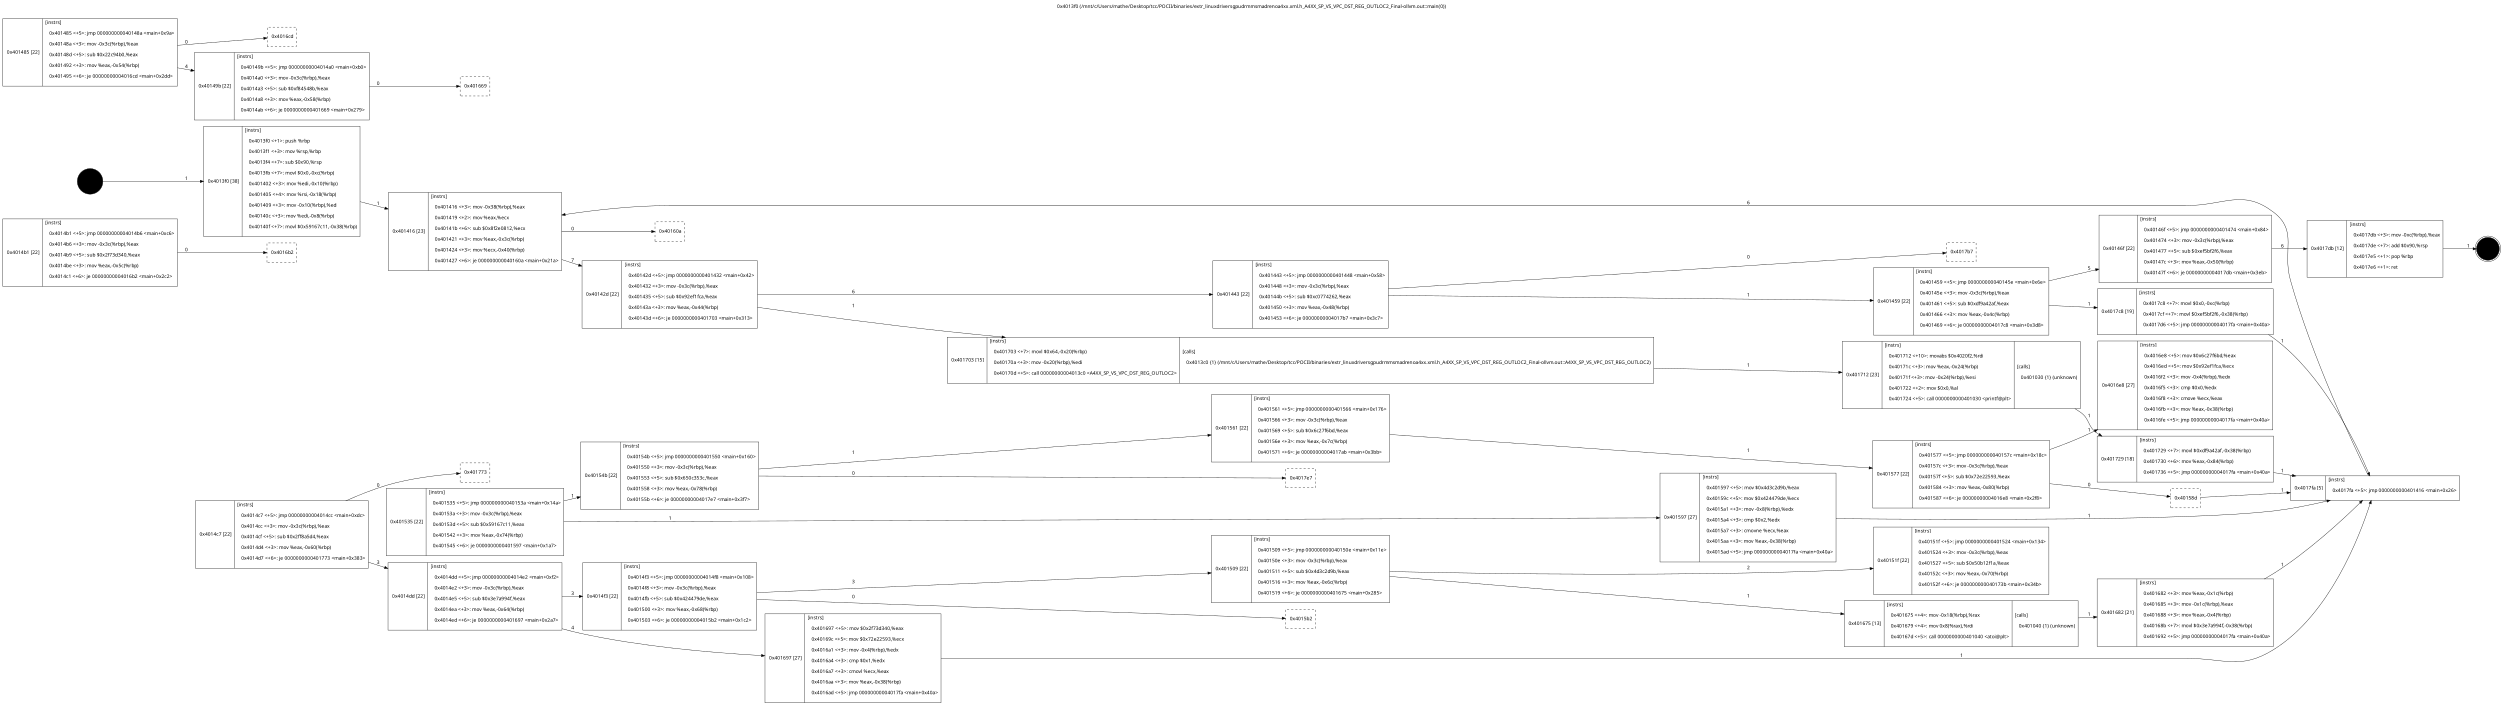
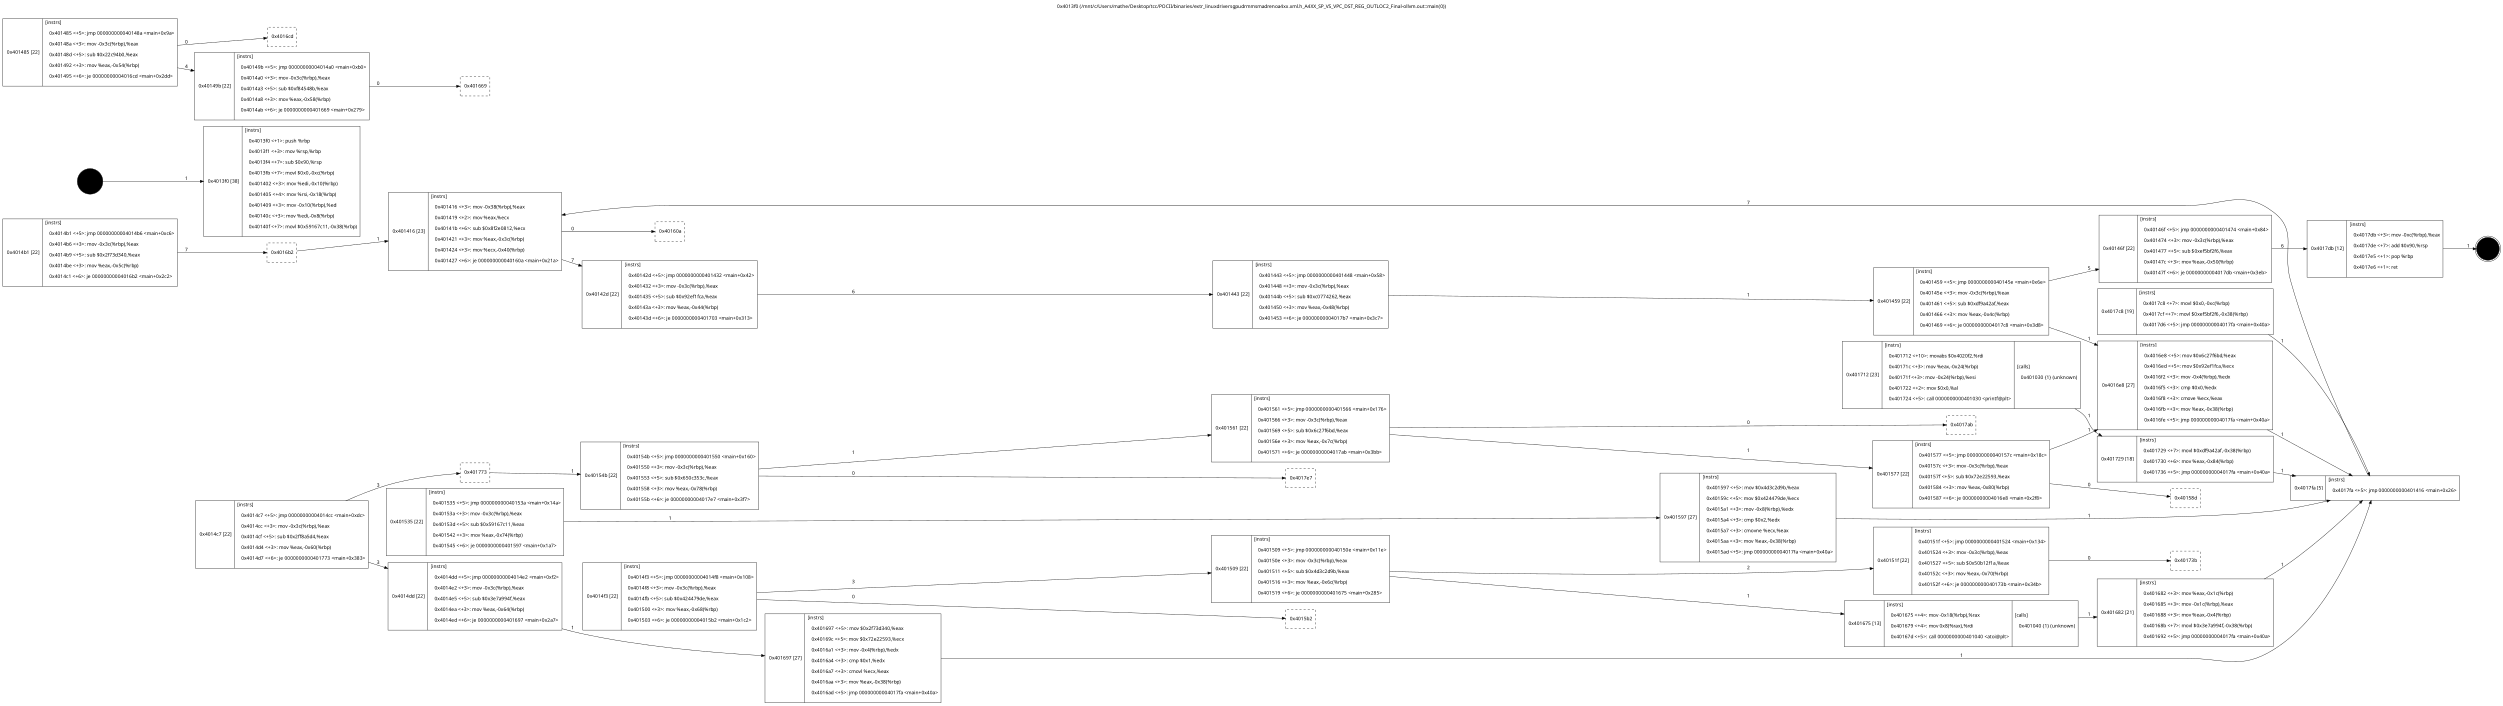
edge "0x4017fa [5]" -> "0x401416 [23]": label " 6" -> " 7"
edge "0x4013f0 [38]" -> "0x401416 [23]": now "0x4016b2" -> "0x401416 [23]"
edge "0x4014b1 [22]" -> "0x4016b2": label " 0" -> " 7"
node "0x4017b7": removed
edge "0x401459 [22]" -> "0x4017c8 [19]": now "0x401459 [22]" -> "0x4016e8 [27]"
node "0x401703 [15]": removed
node "0x4017ab": added
edge "0x4014c7 [22]" -> "0x401773": label " 0" -> " 3"
edge "0x40158d" -> "0x4017fa [5]": now "0x4016e8 [27]" -> "0x4017fa [5]"
edge "0x401535 [22]" -> "0x40154b [22]": now "0x401773" -> "0x40154b [22]"
node "0x40173b": added
edge "0x4014dd [22]" -> "0x4014f3 [22]": removed, label "3"
edge "0x4014dd [22]" -> "0x401697 [27]": label " 4" -> " 1"
